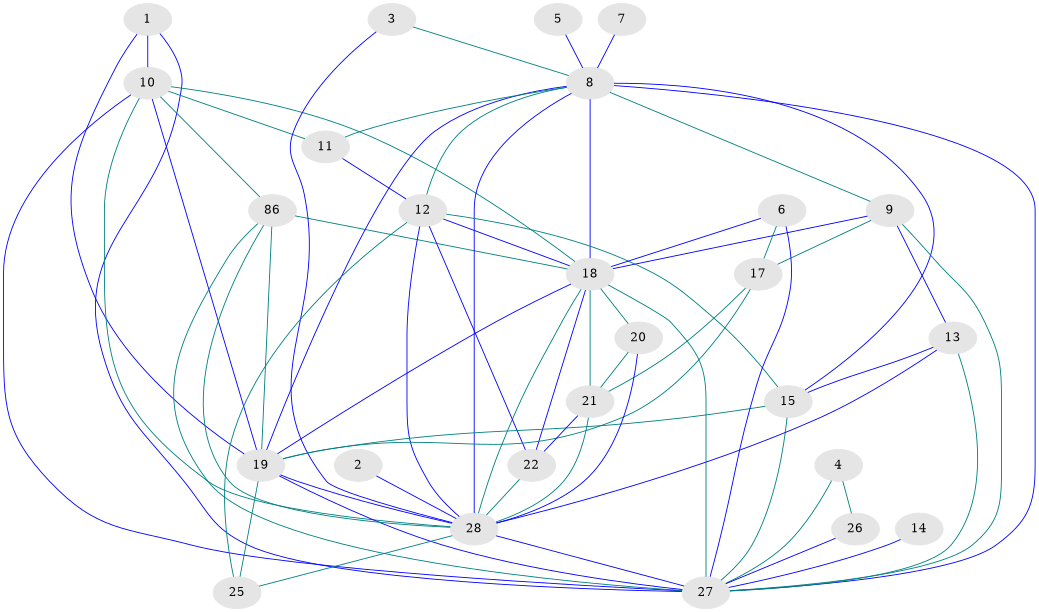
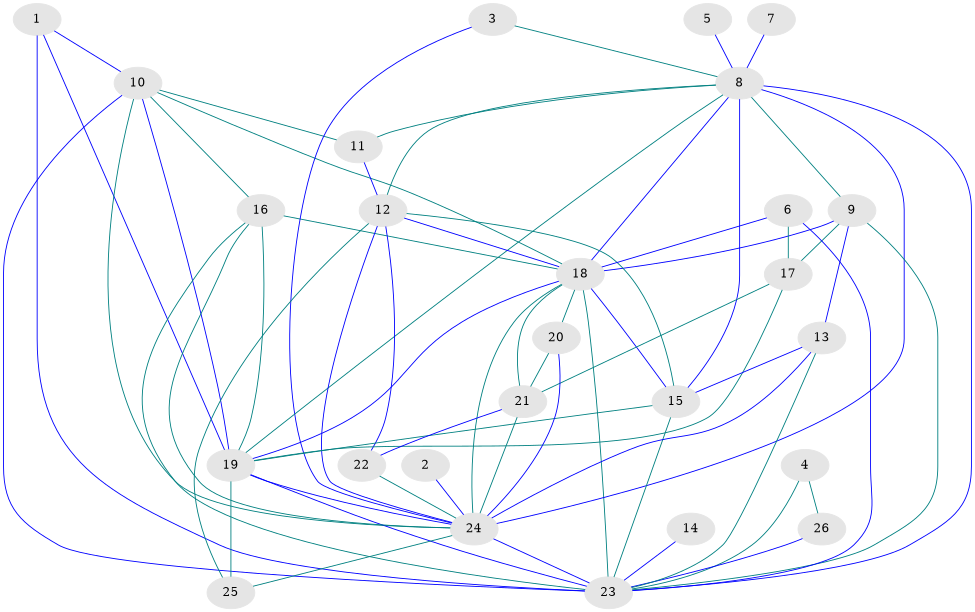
node "86": label "86" -> "16"
edge "8" -- "19": color blue -> teal
edge "18" -- "22": now "18" -- "15"
node "28": label "28" -> "24"
node "27": label "27" -> "23"
